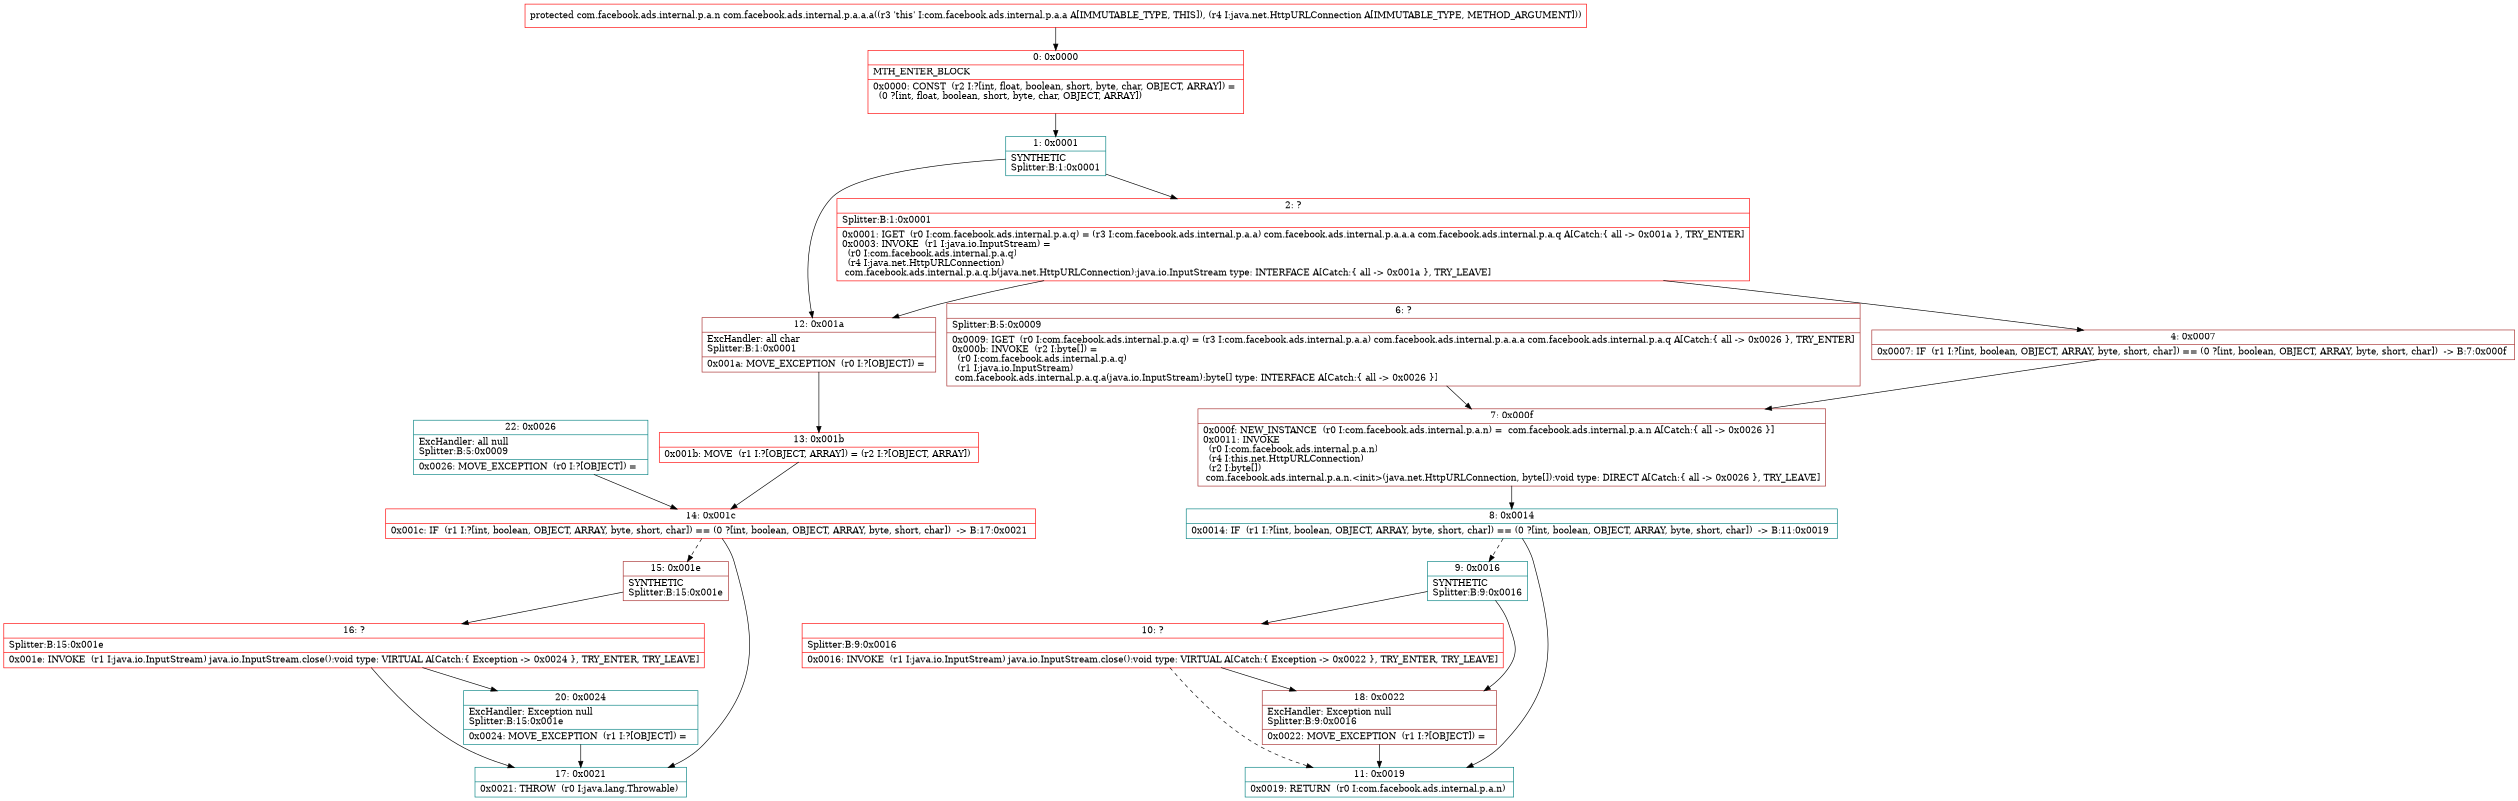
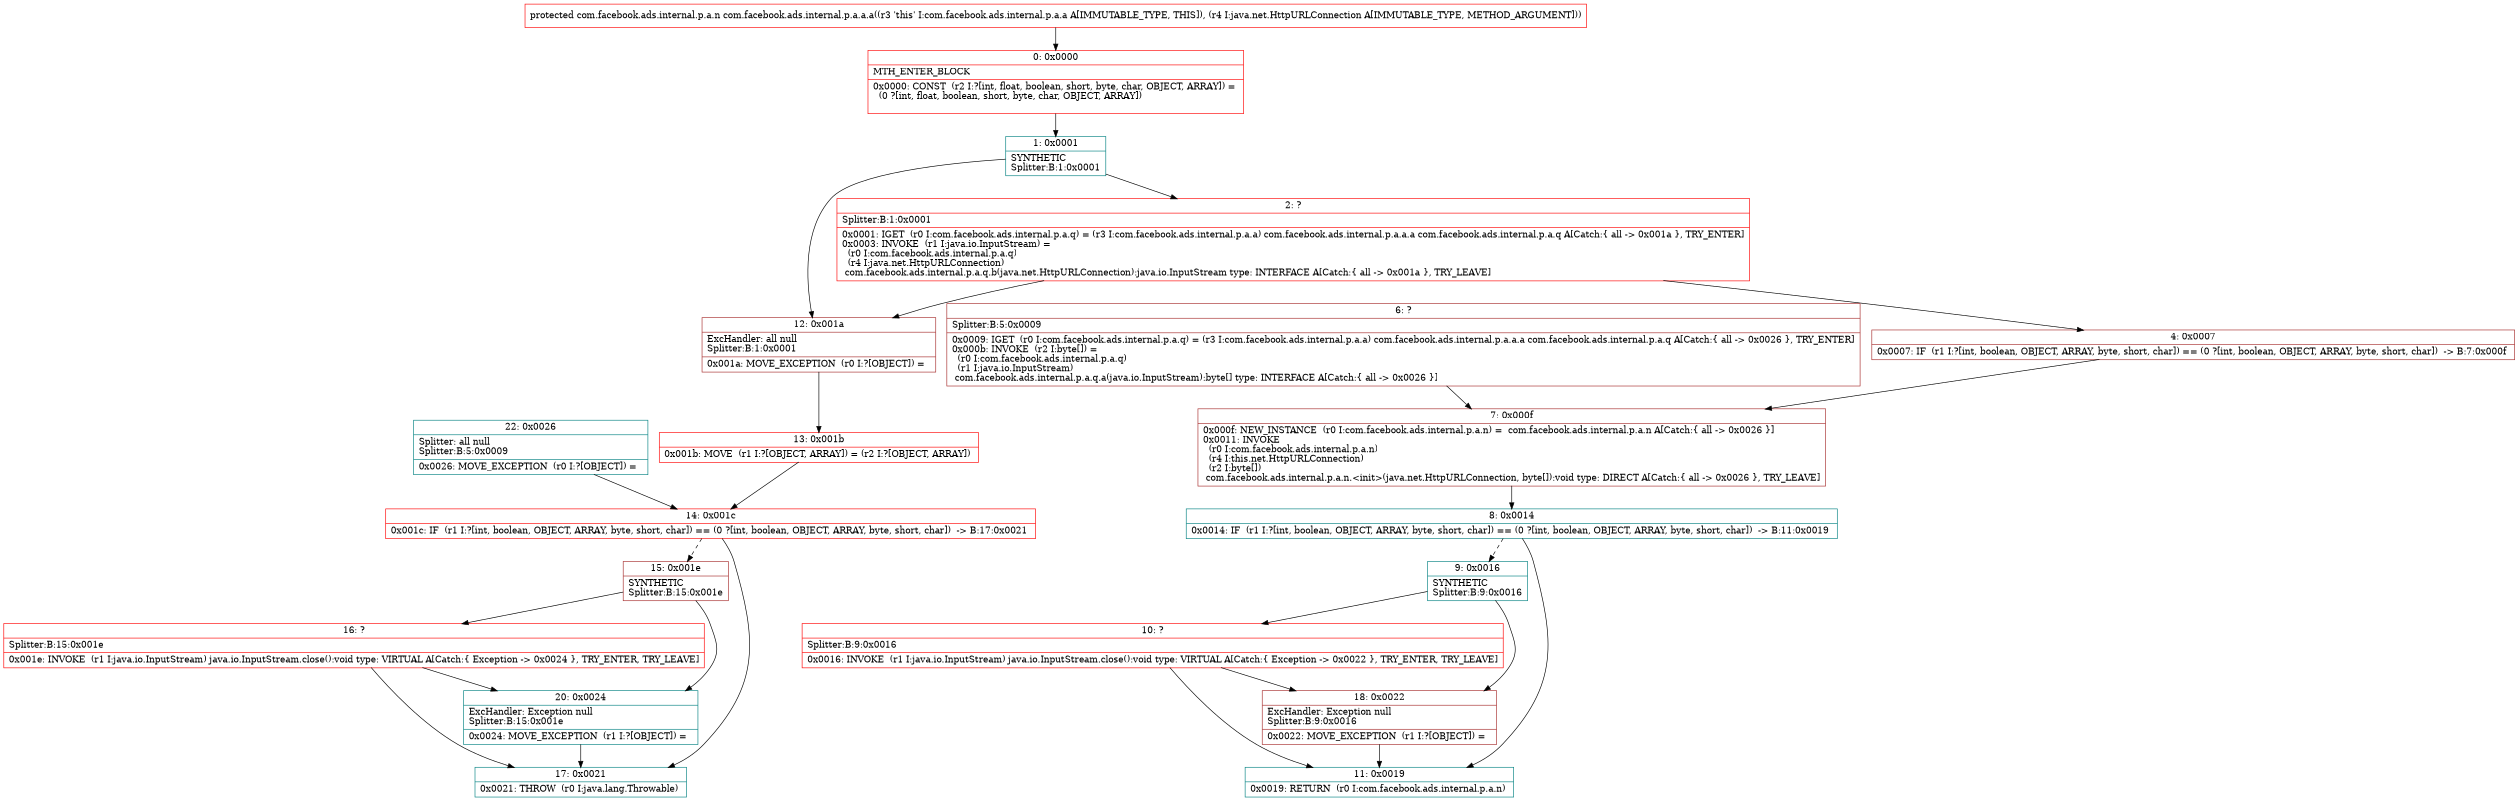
node "12: 0x001a": text "ExcHandler: all char" -> "ExcHandler: all null"
node "22: 0x0026": text "ExcHandler: all null" -> "Splitter: all null"
edge "15: 0x001e" -> "20: 0x0024": added
edge "10: ?" -> "11: 0x0019": style dashed -> solid
